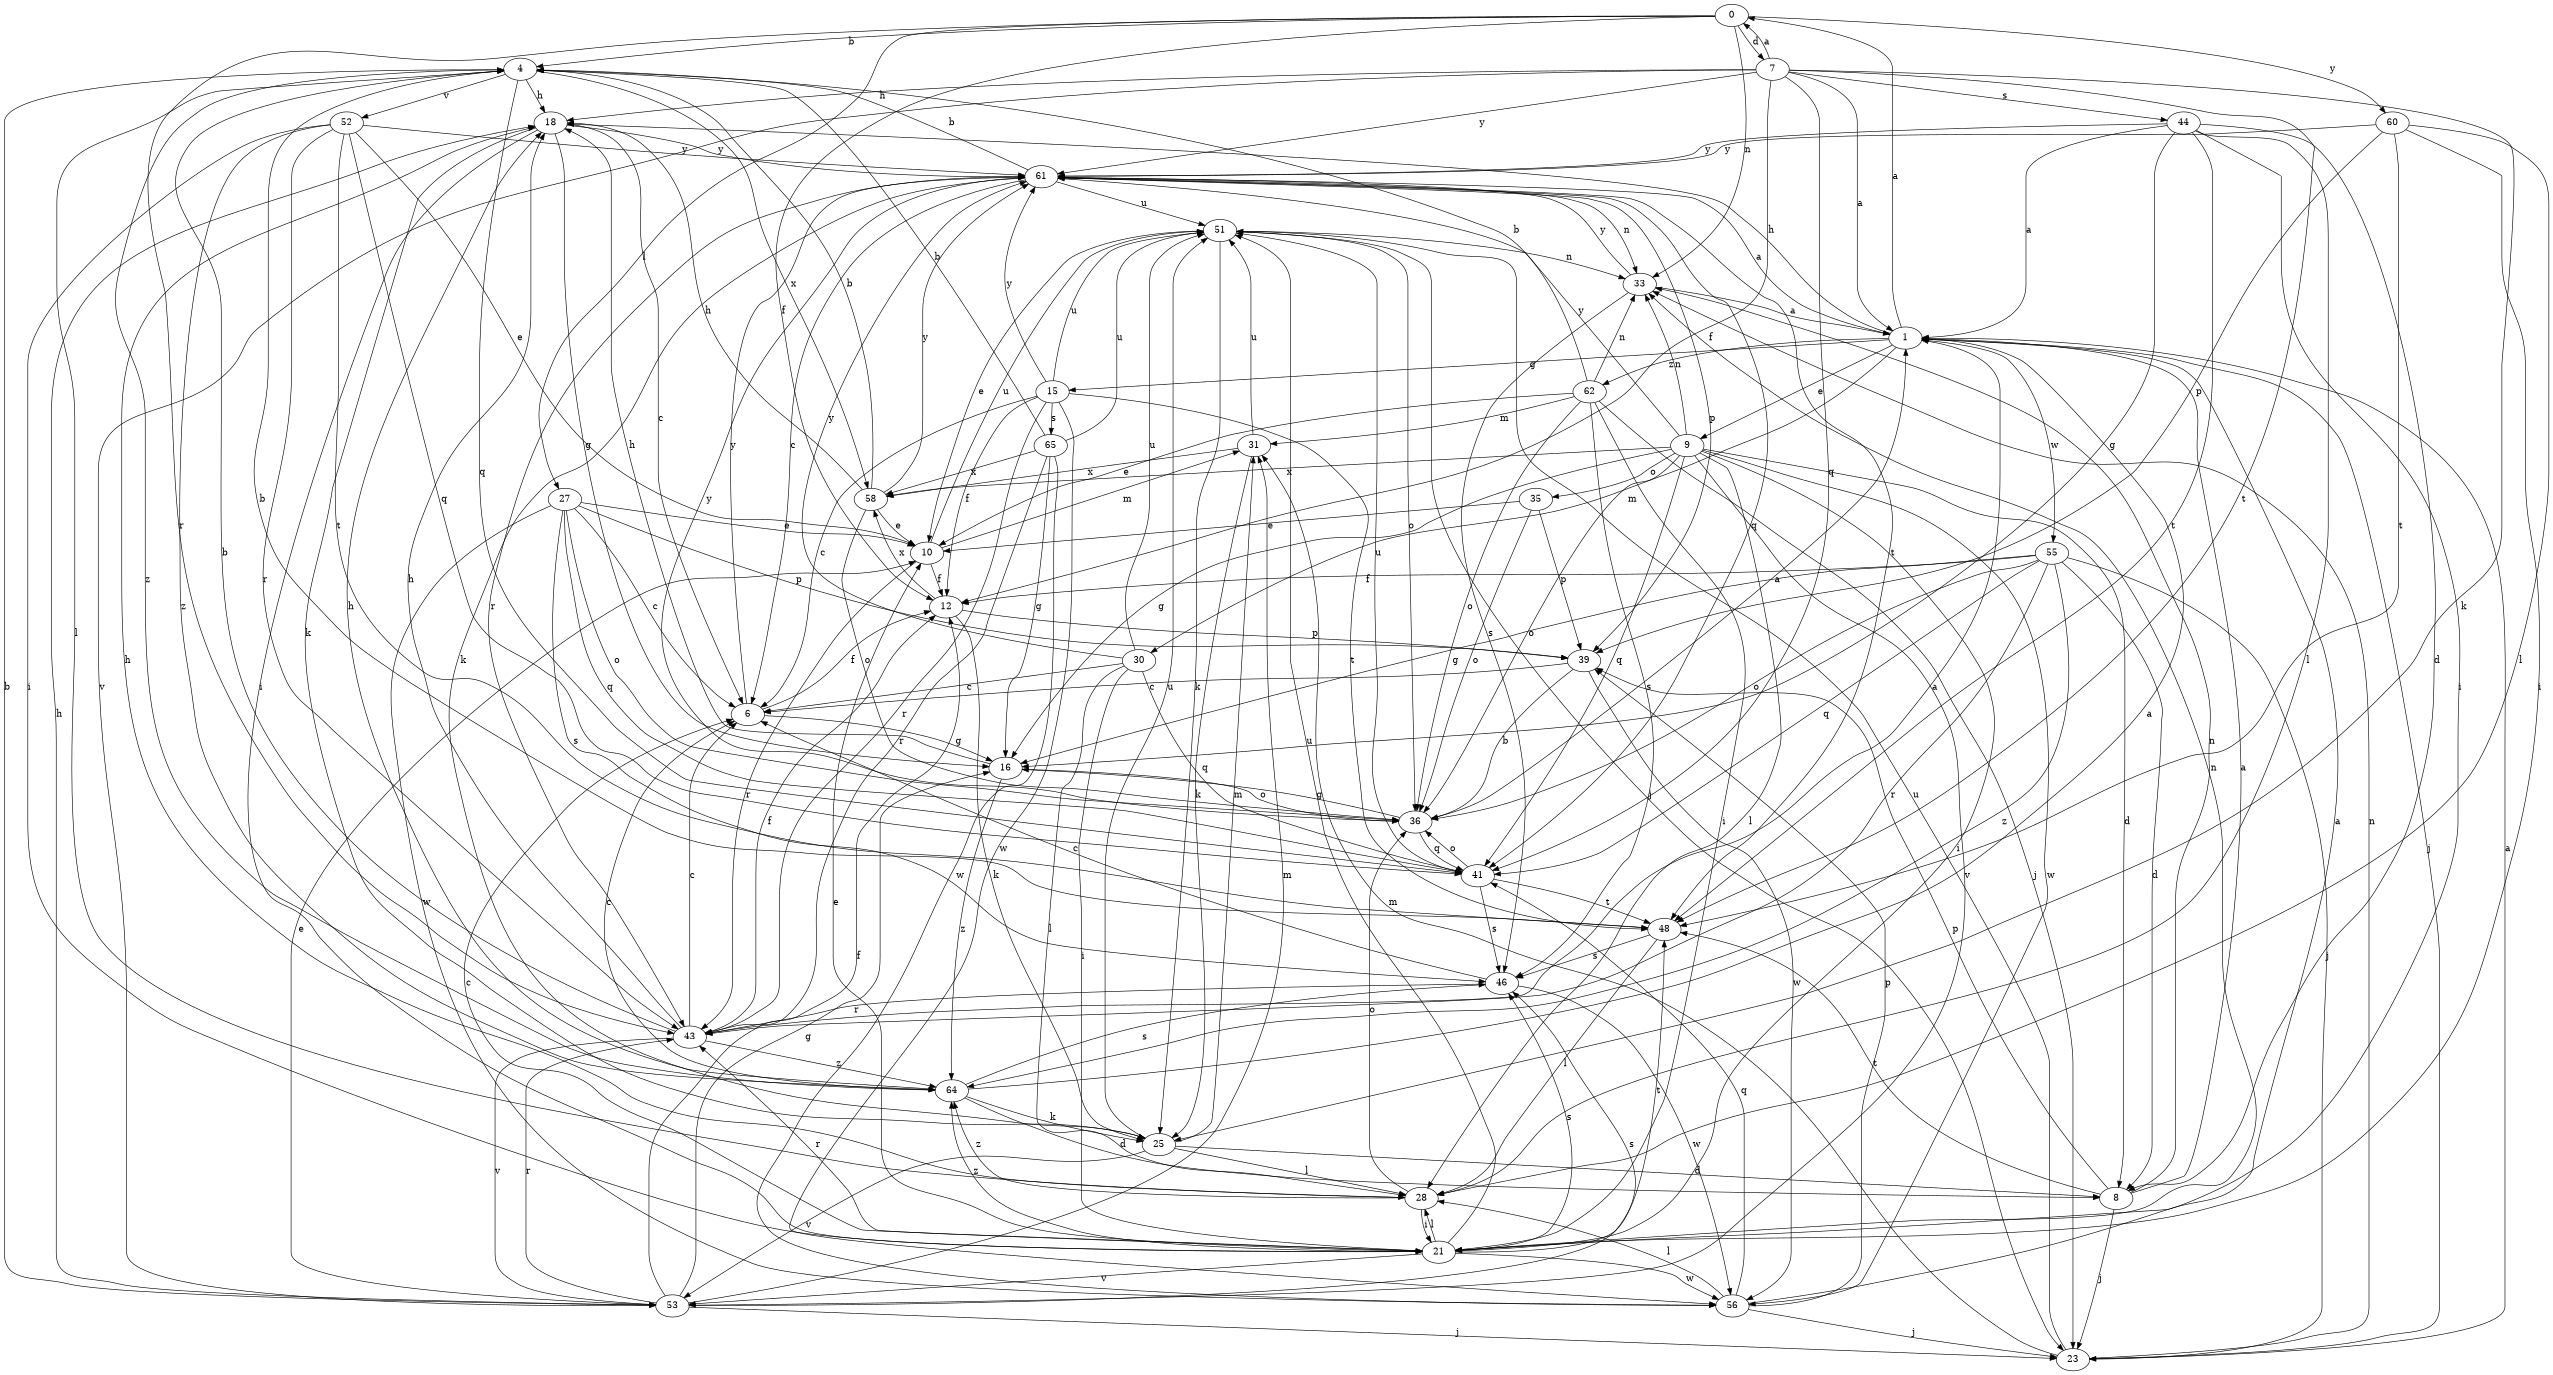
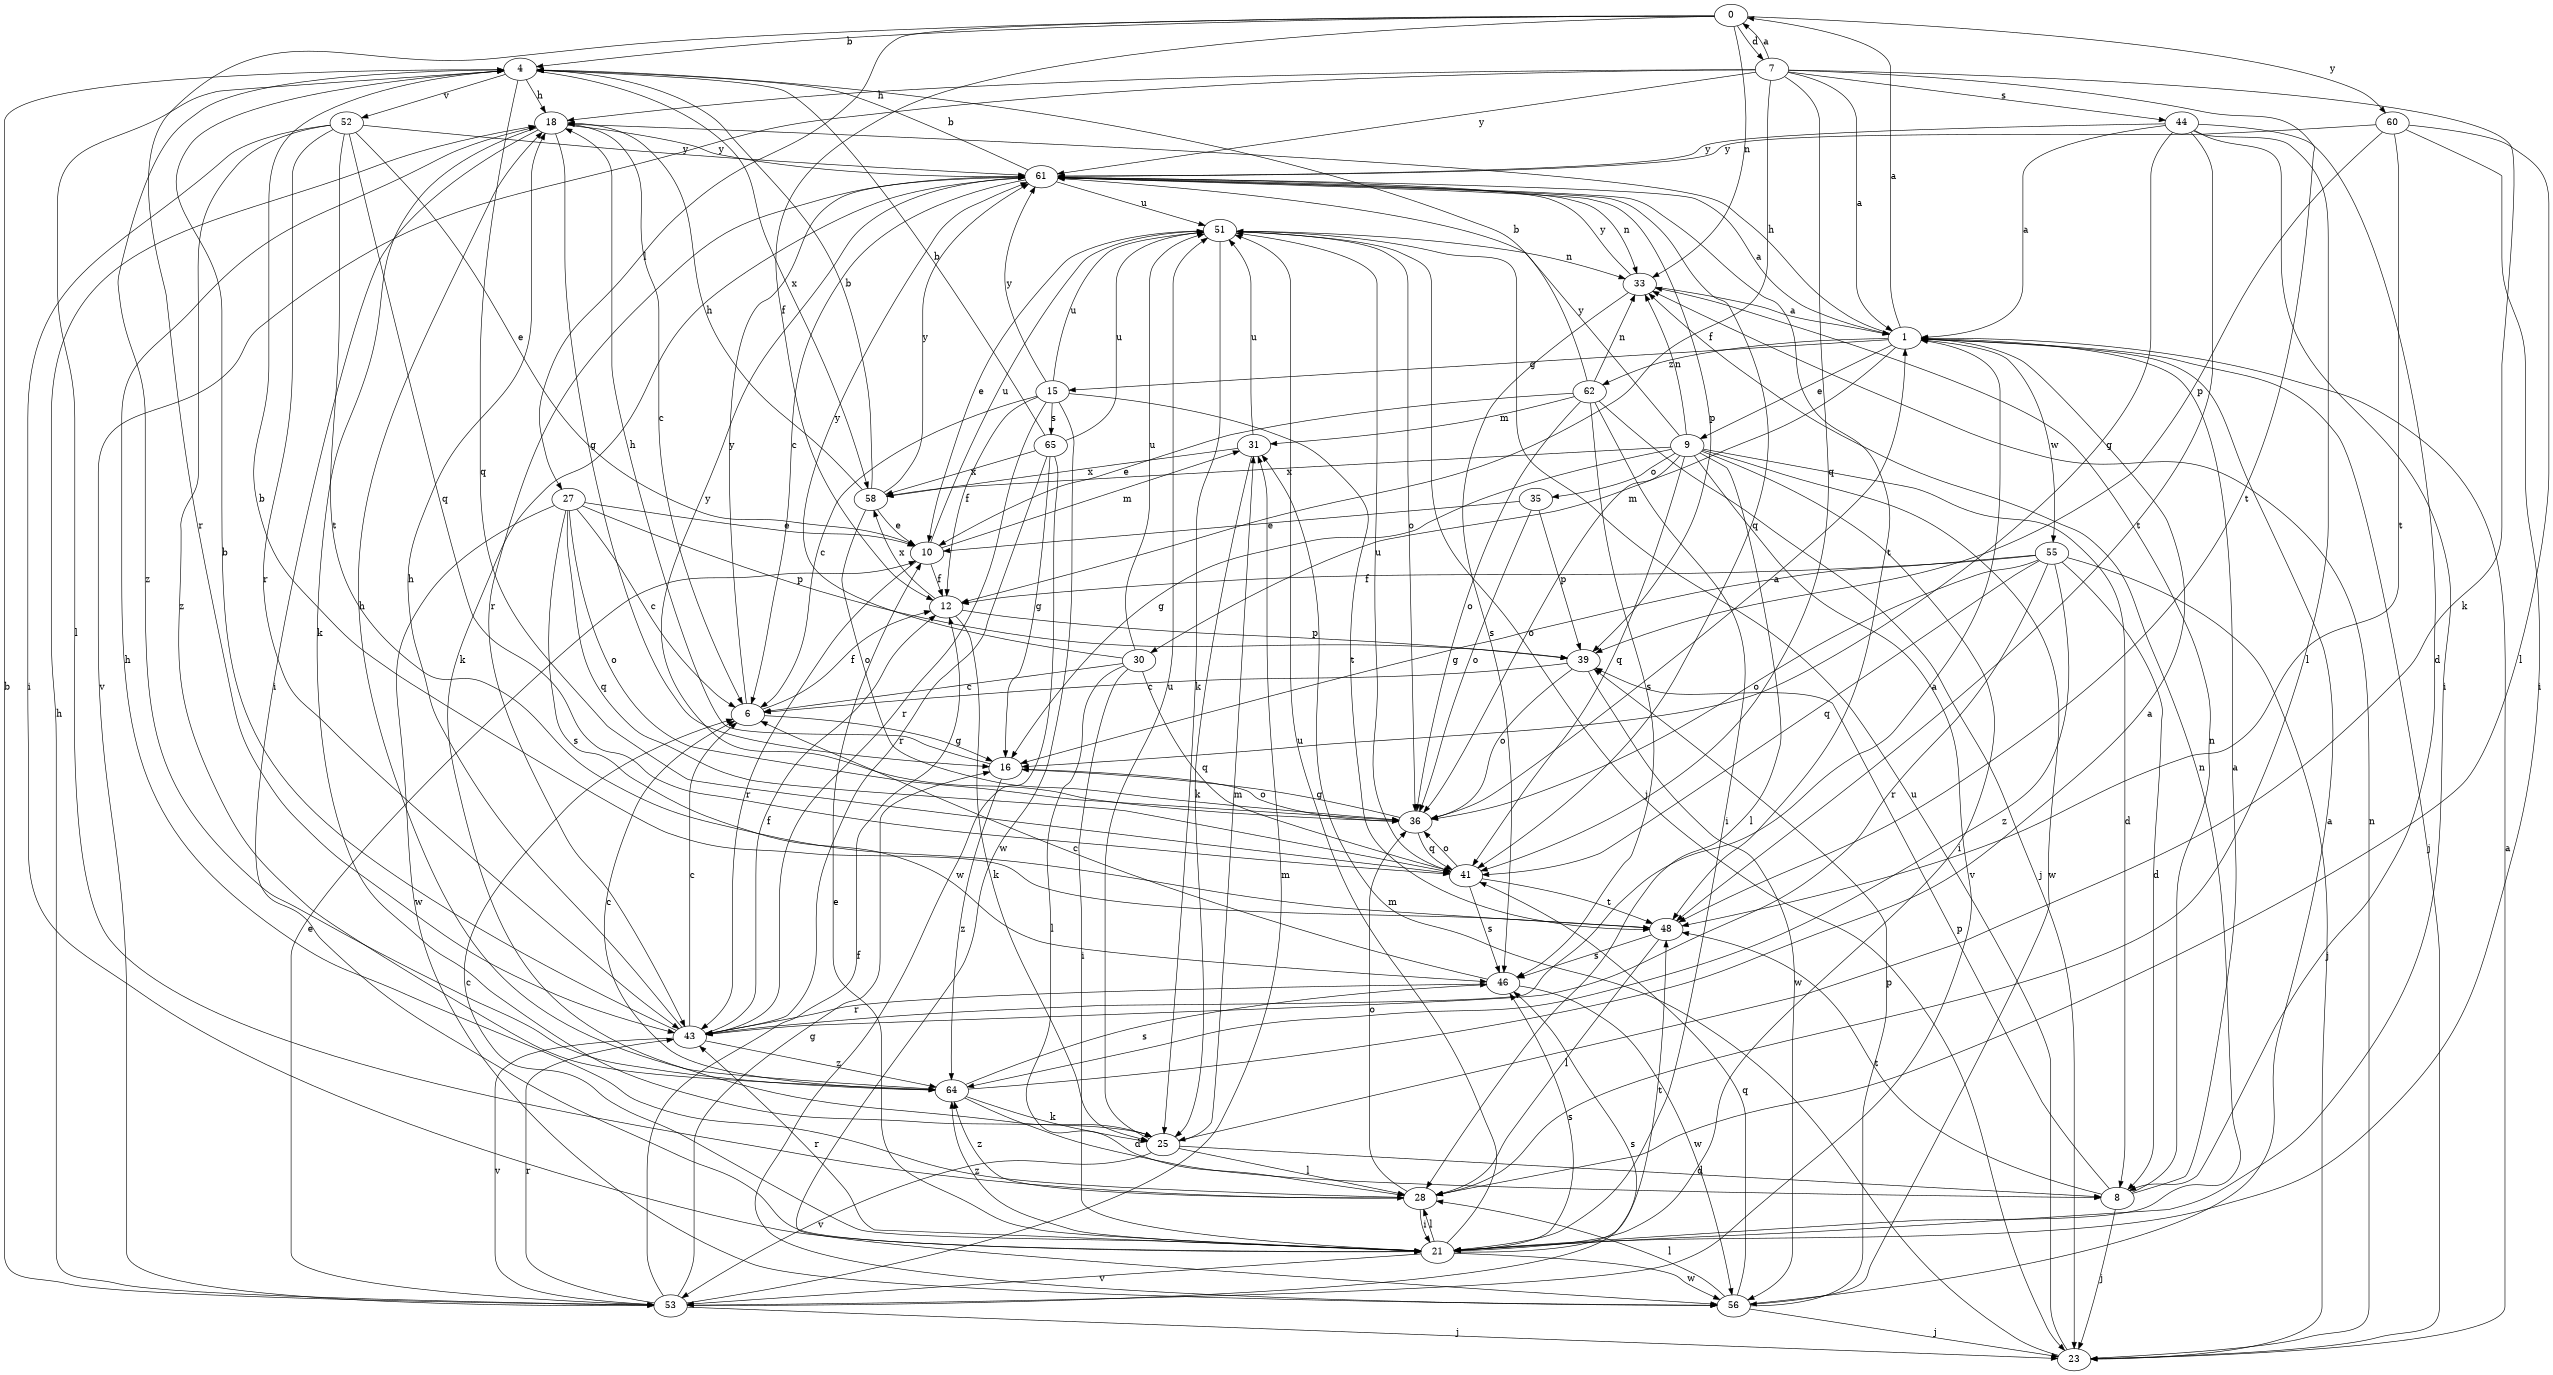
edge "39" -> "36": label "b" -> "o"
